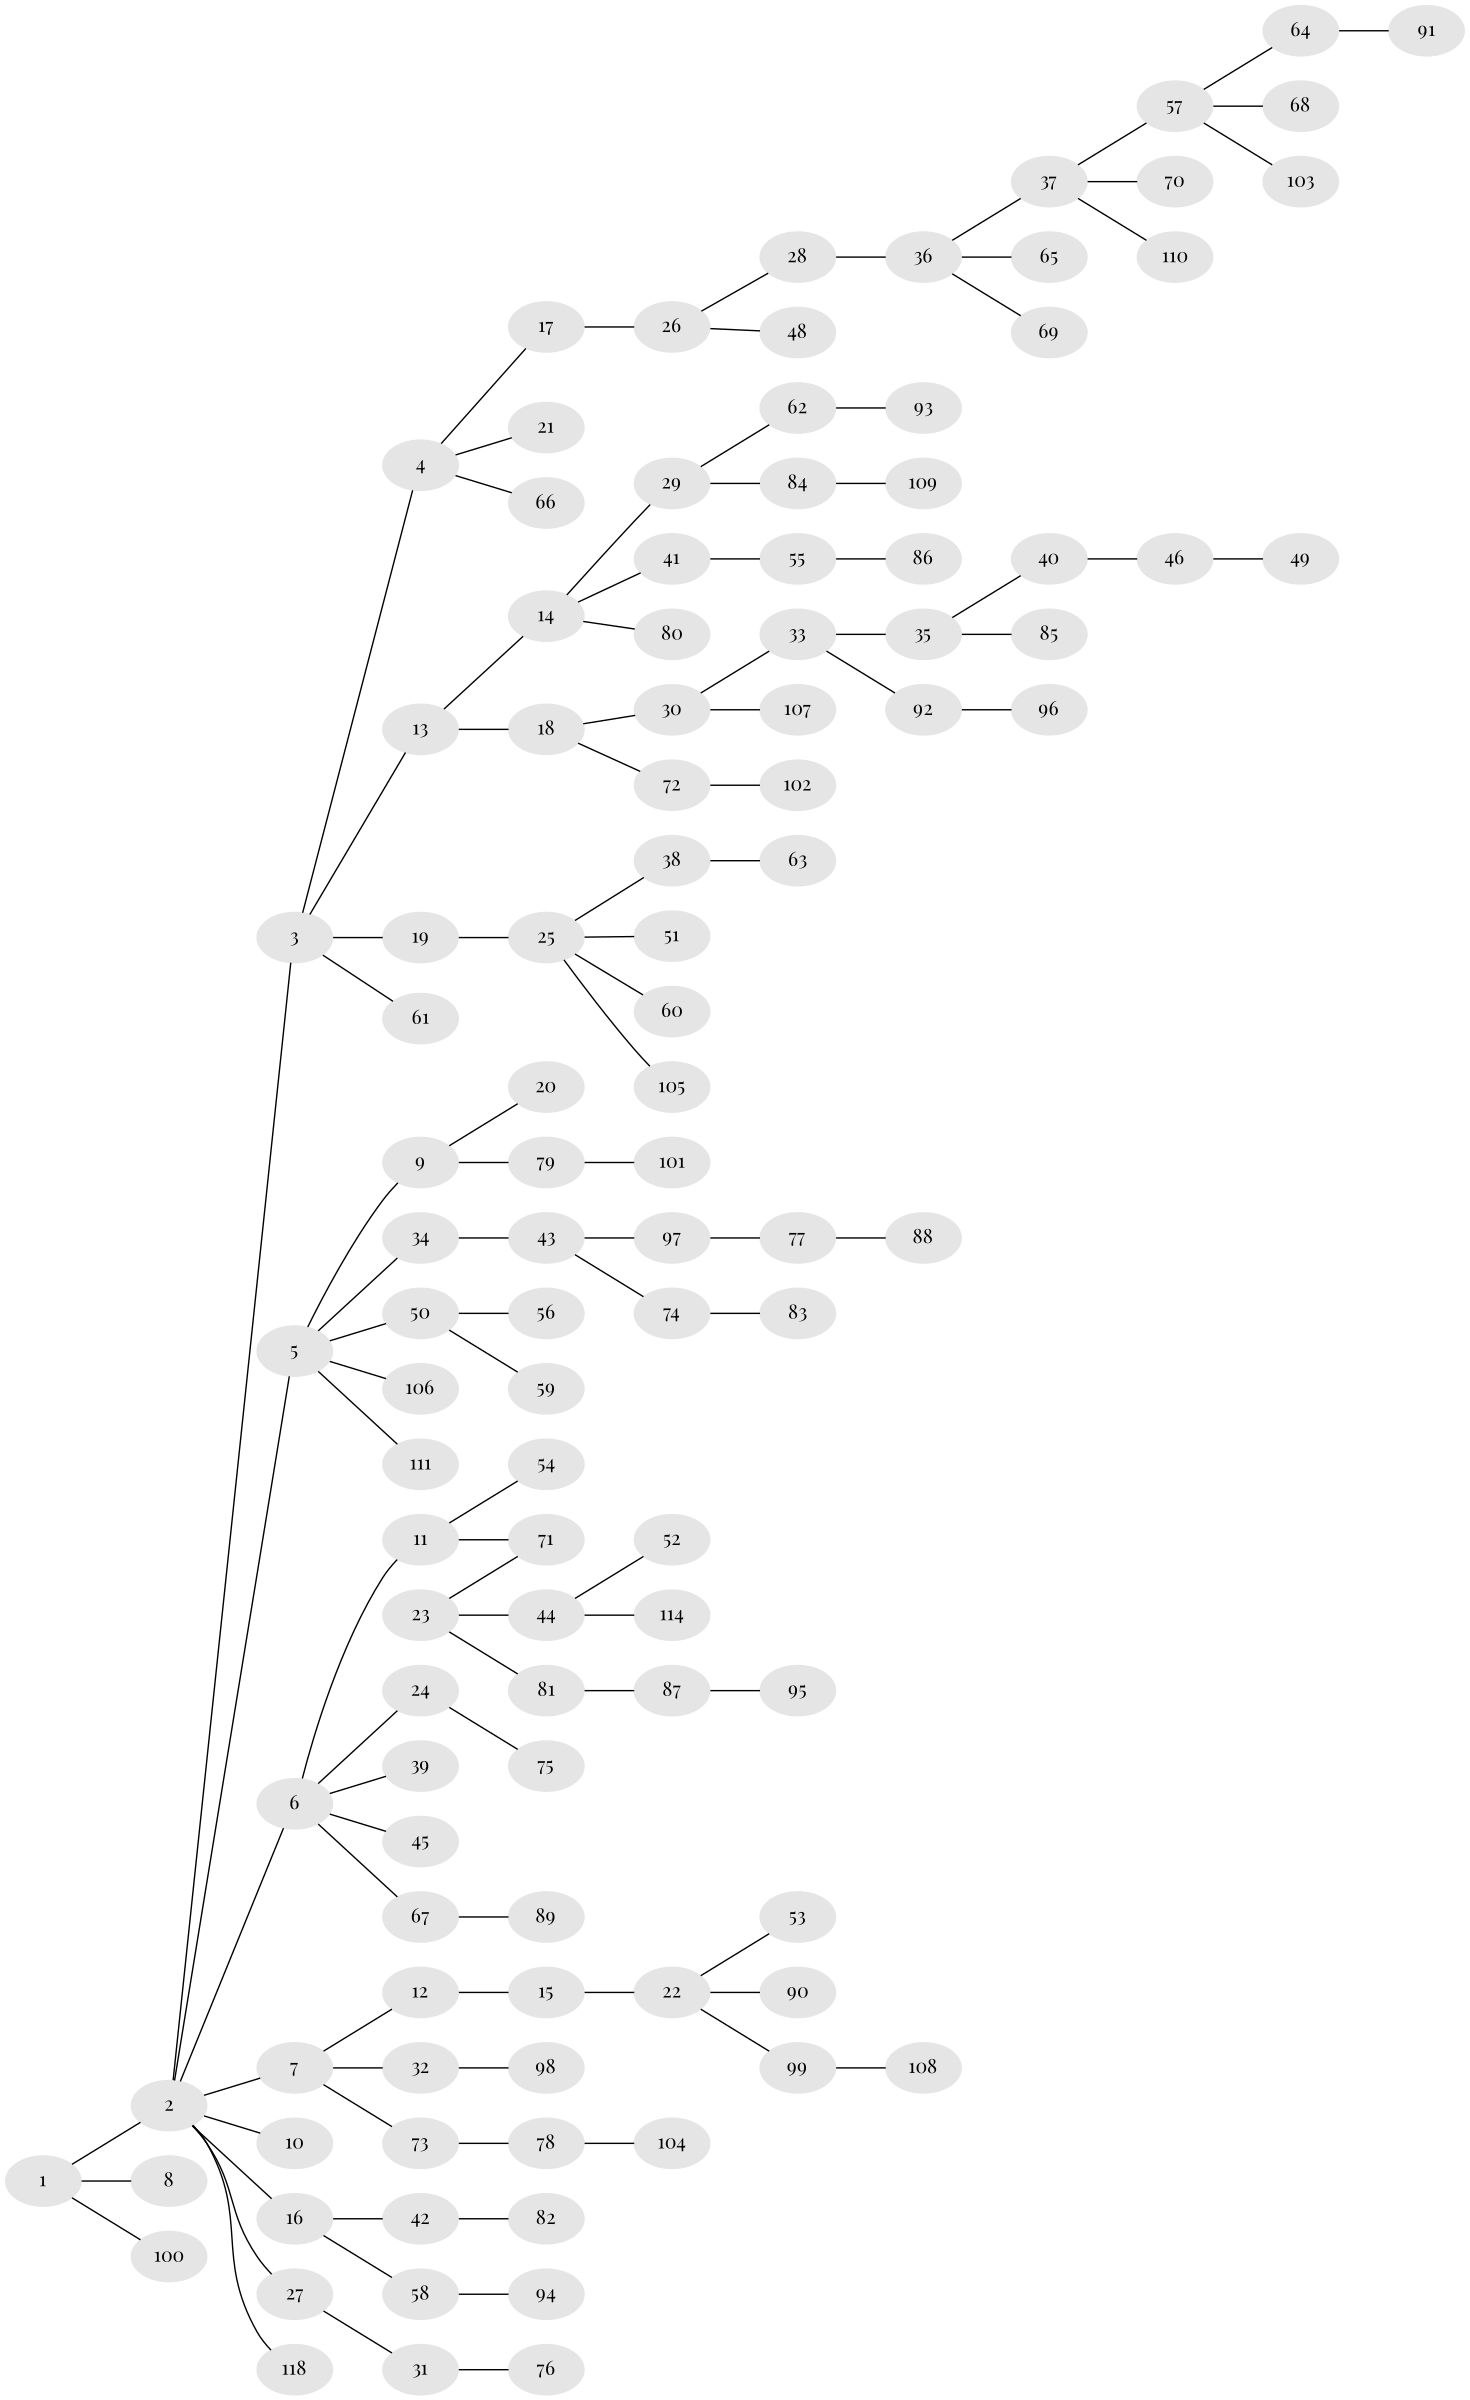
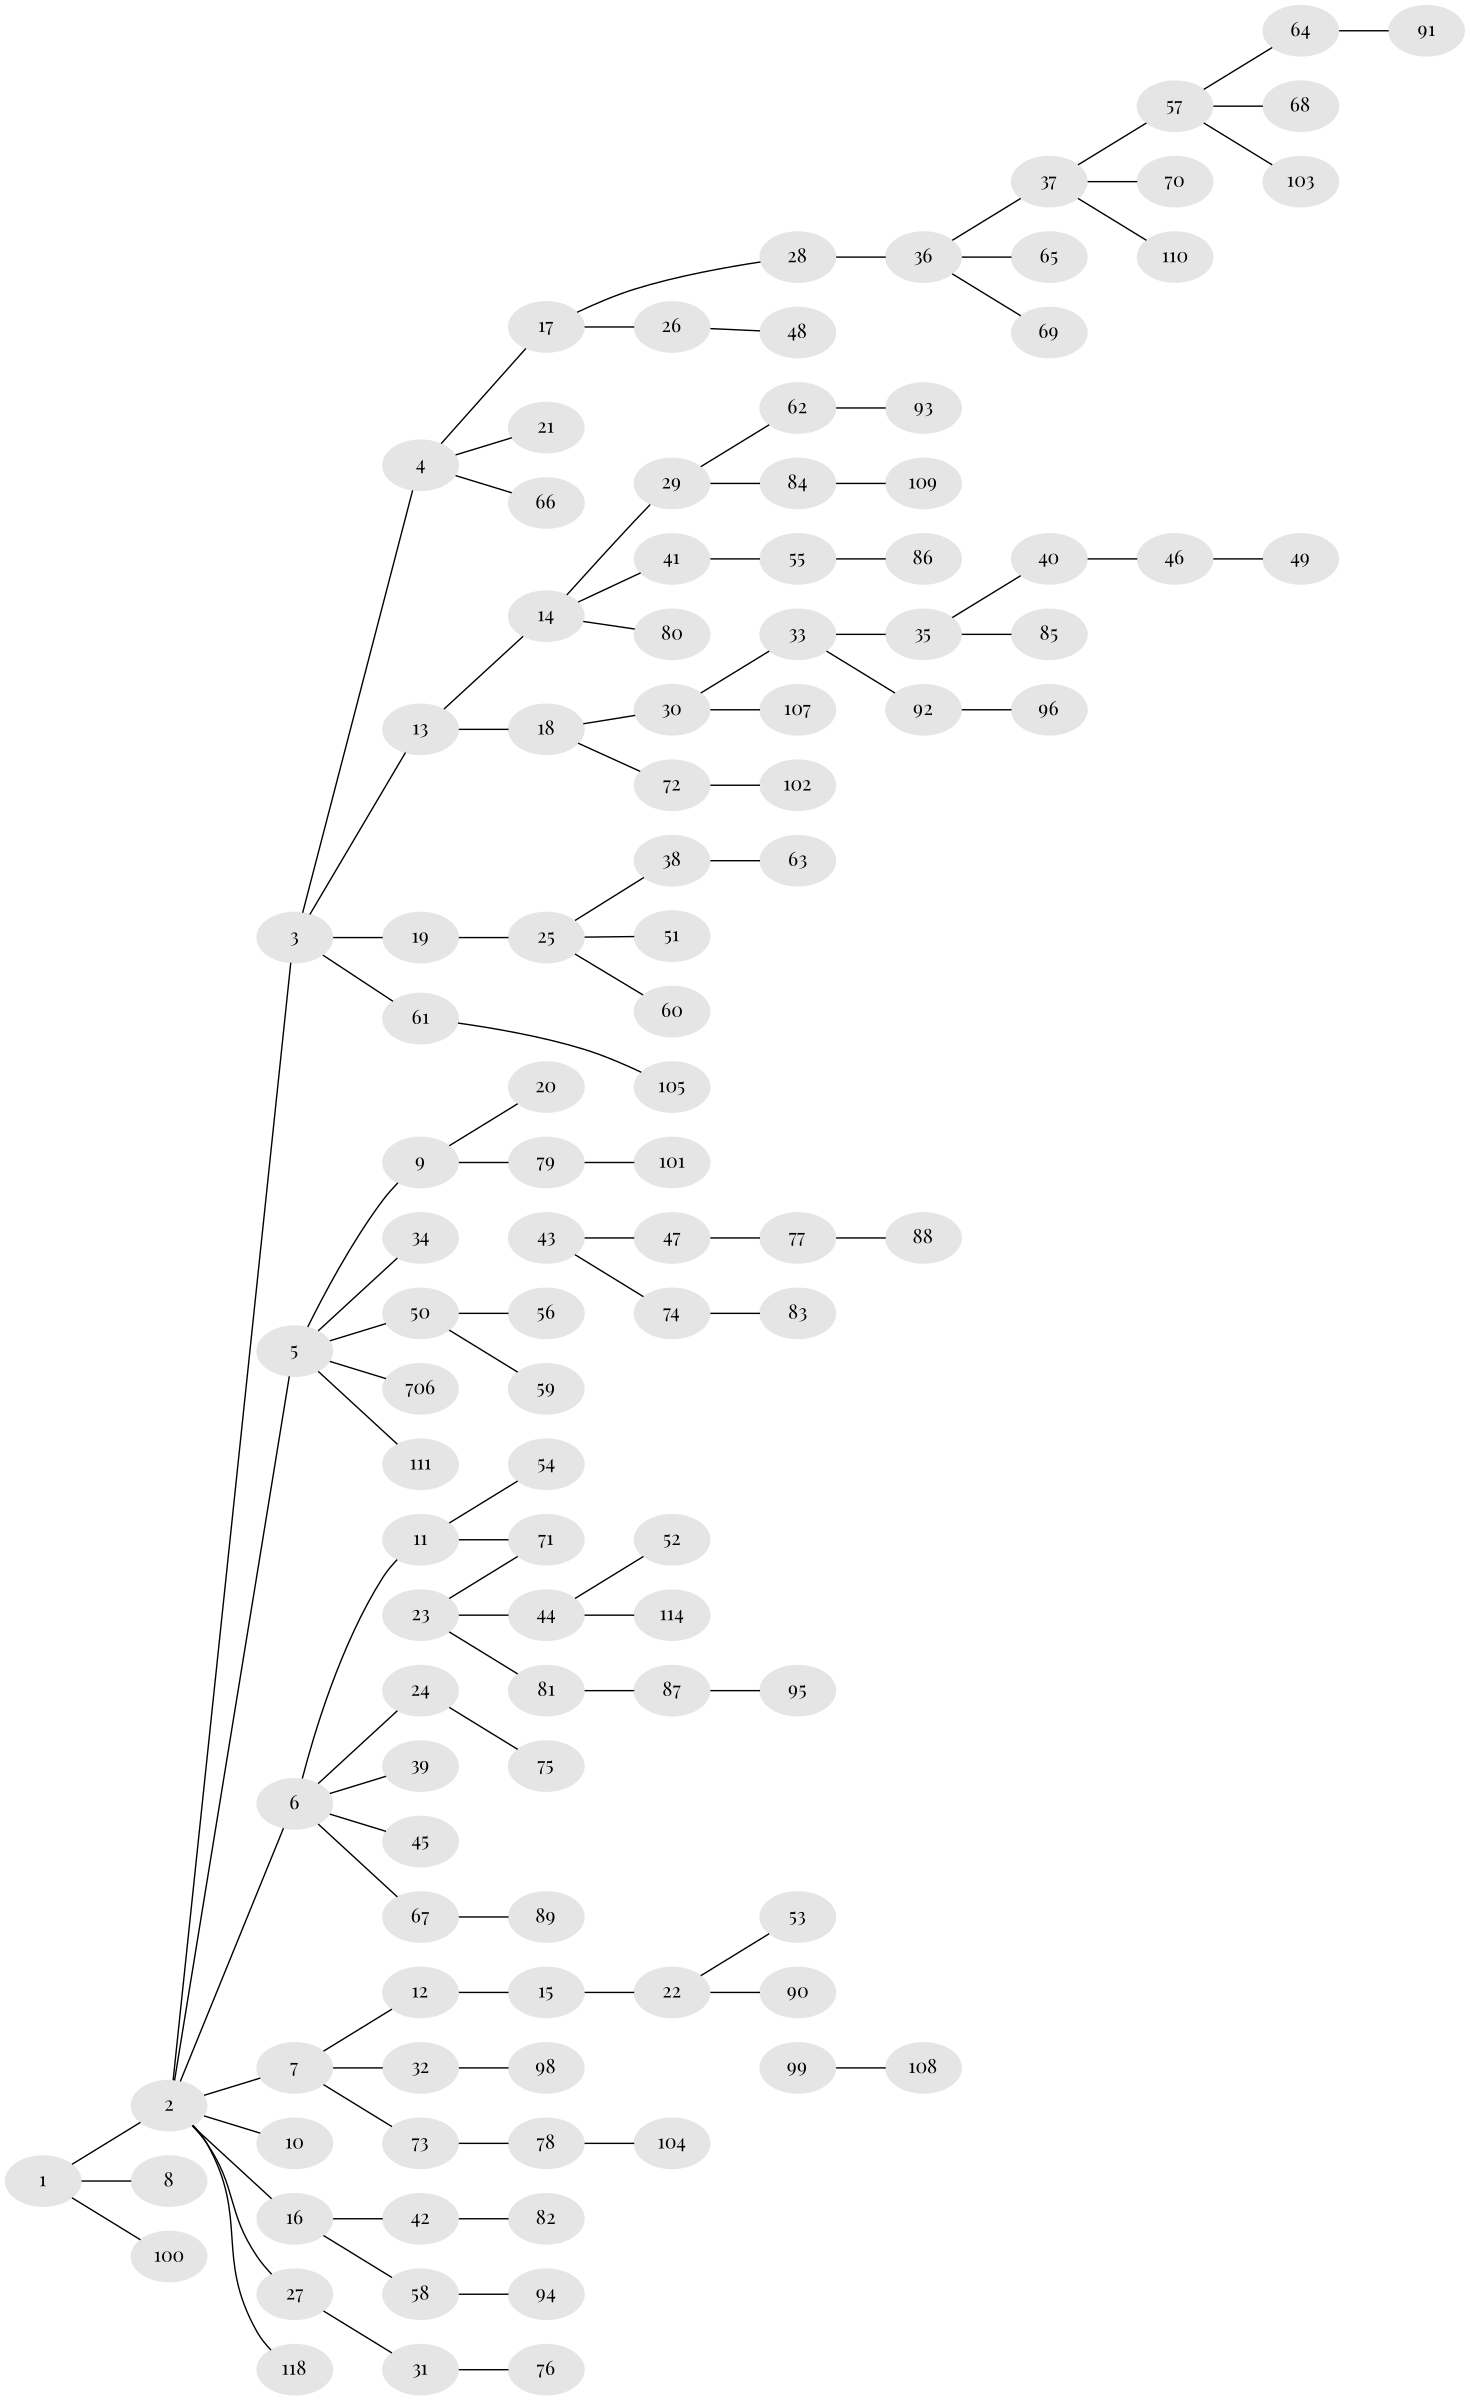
edge "28" -- "26": now "28" -- "17"
edge "25" -- "105": now "61" -- "105"
edge "34" -- "43": removed
node "97": label "97" -> "47"
node "106": label "106" -> "706"
edge "22" -- "99": removed
